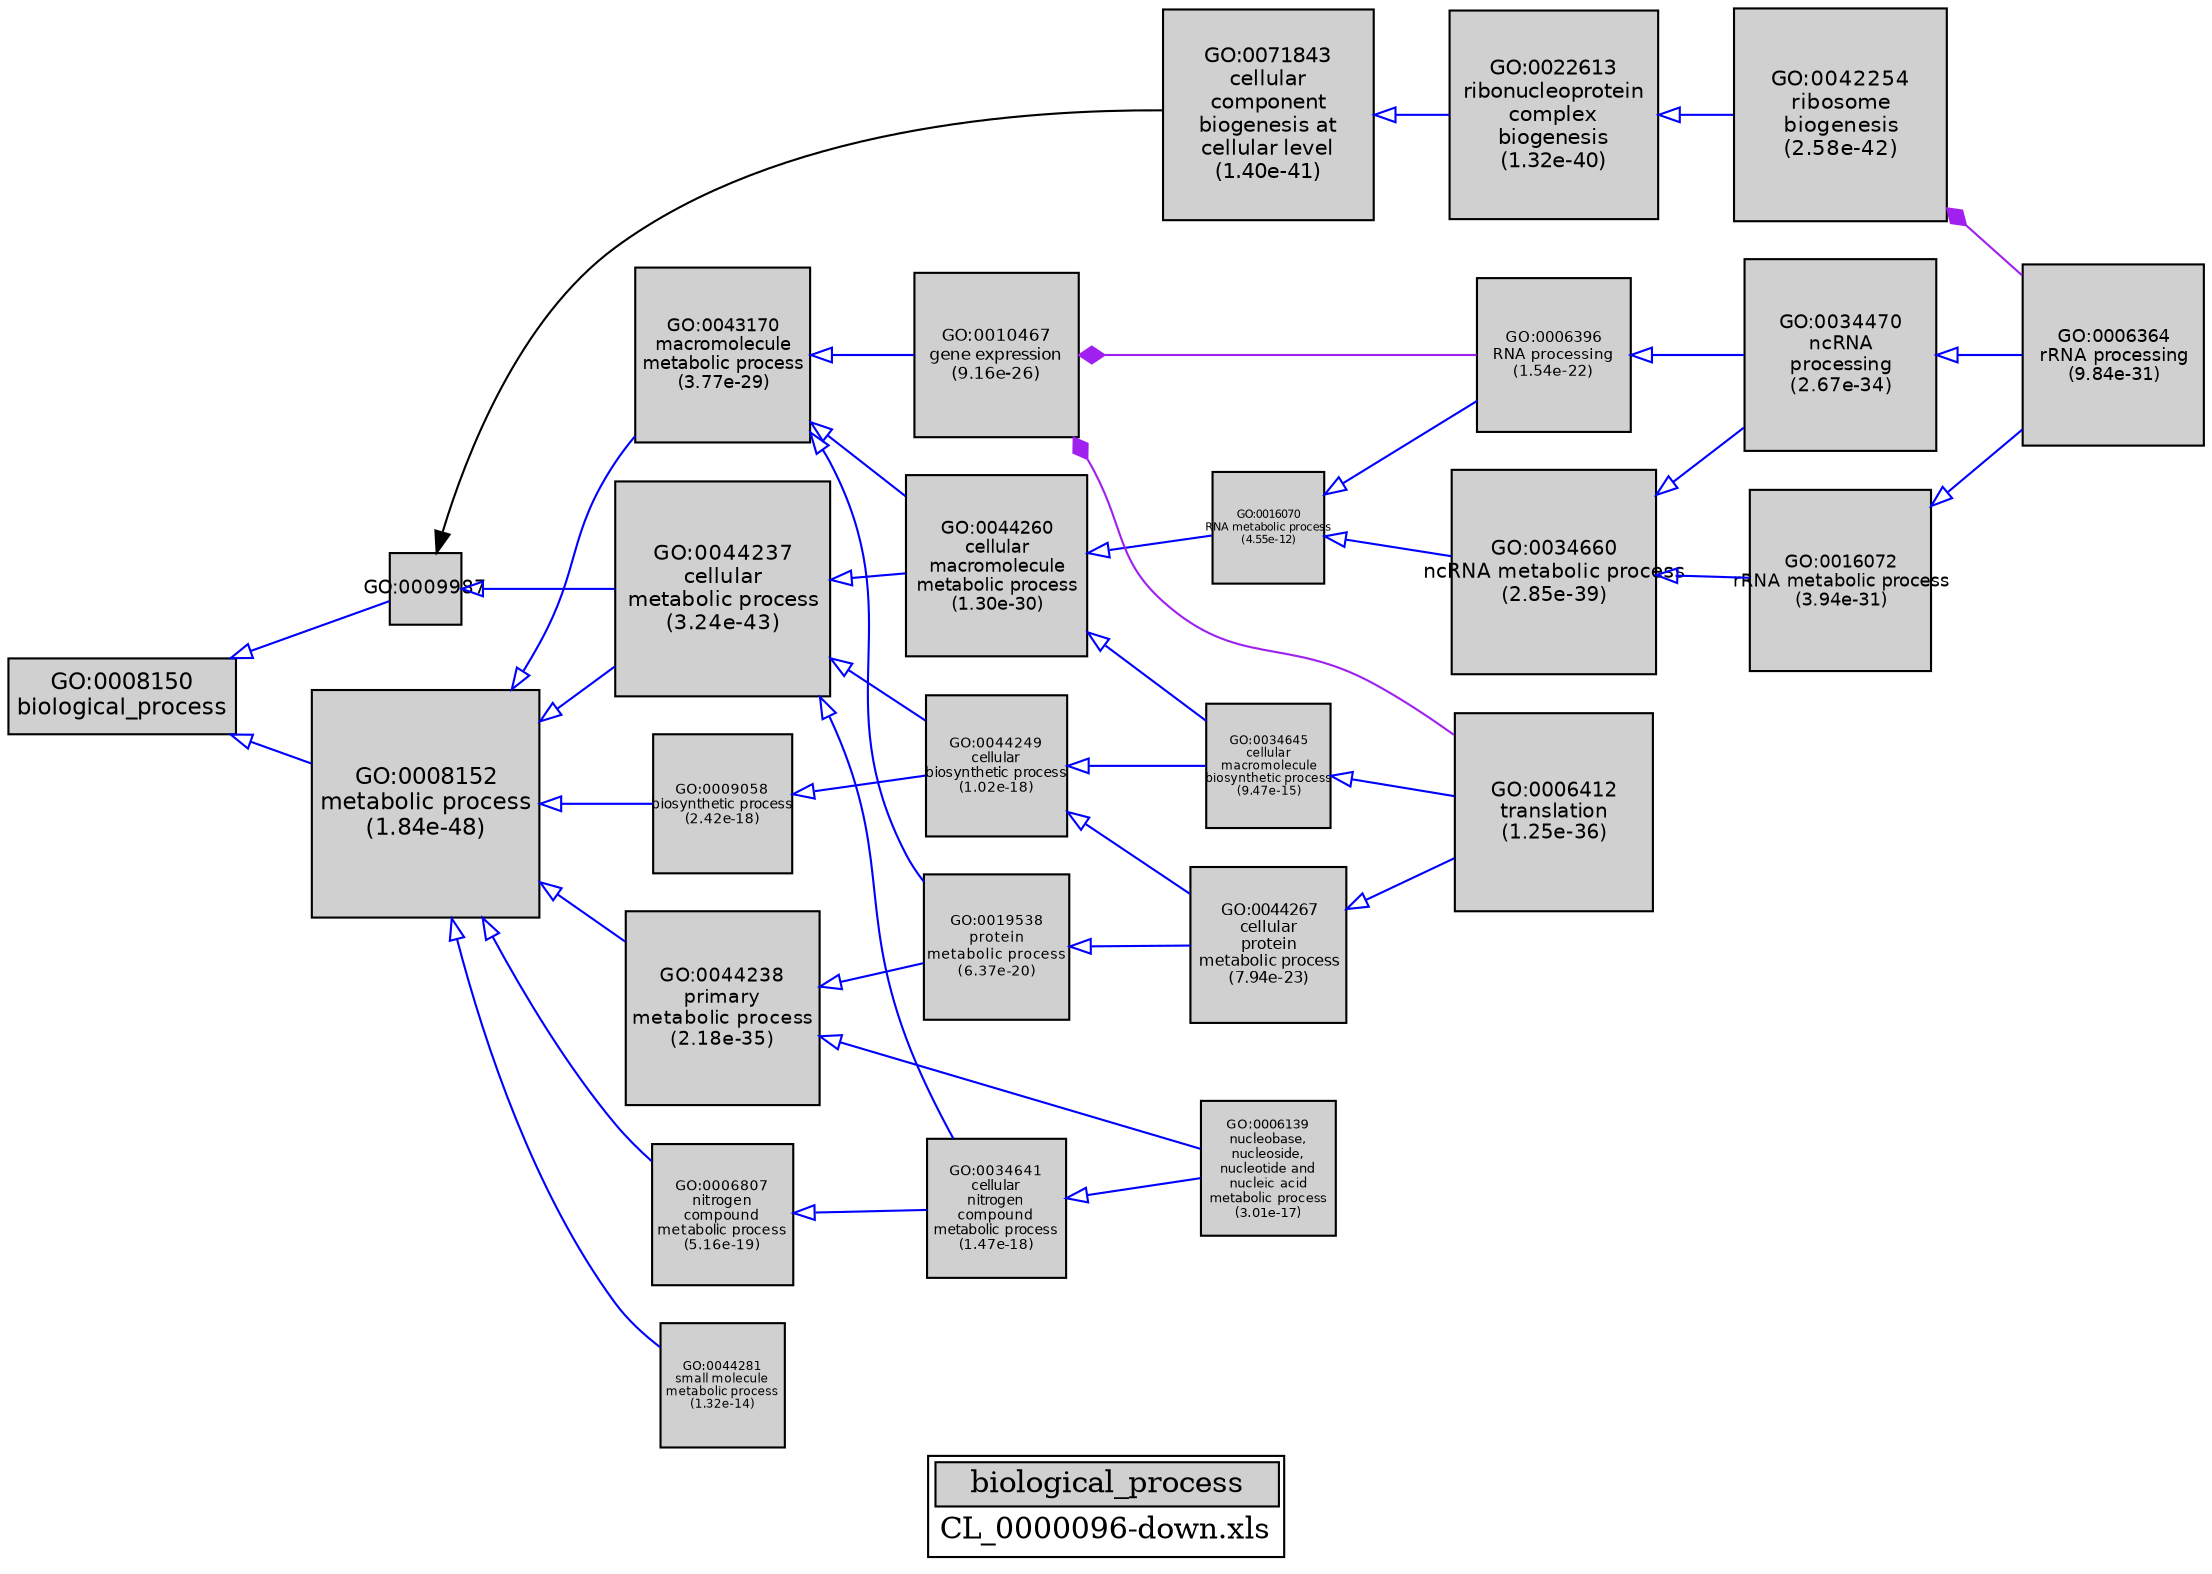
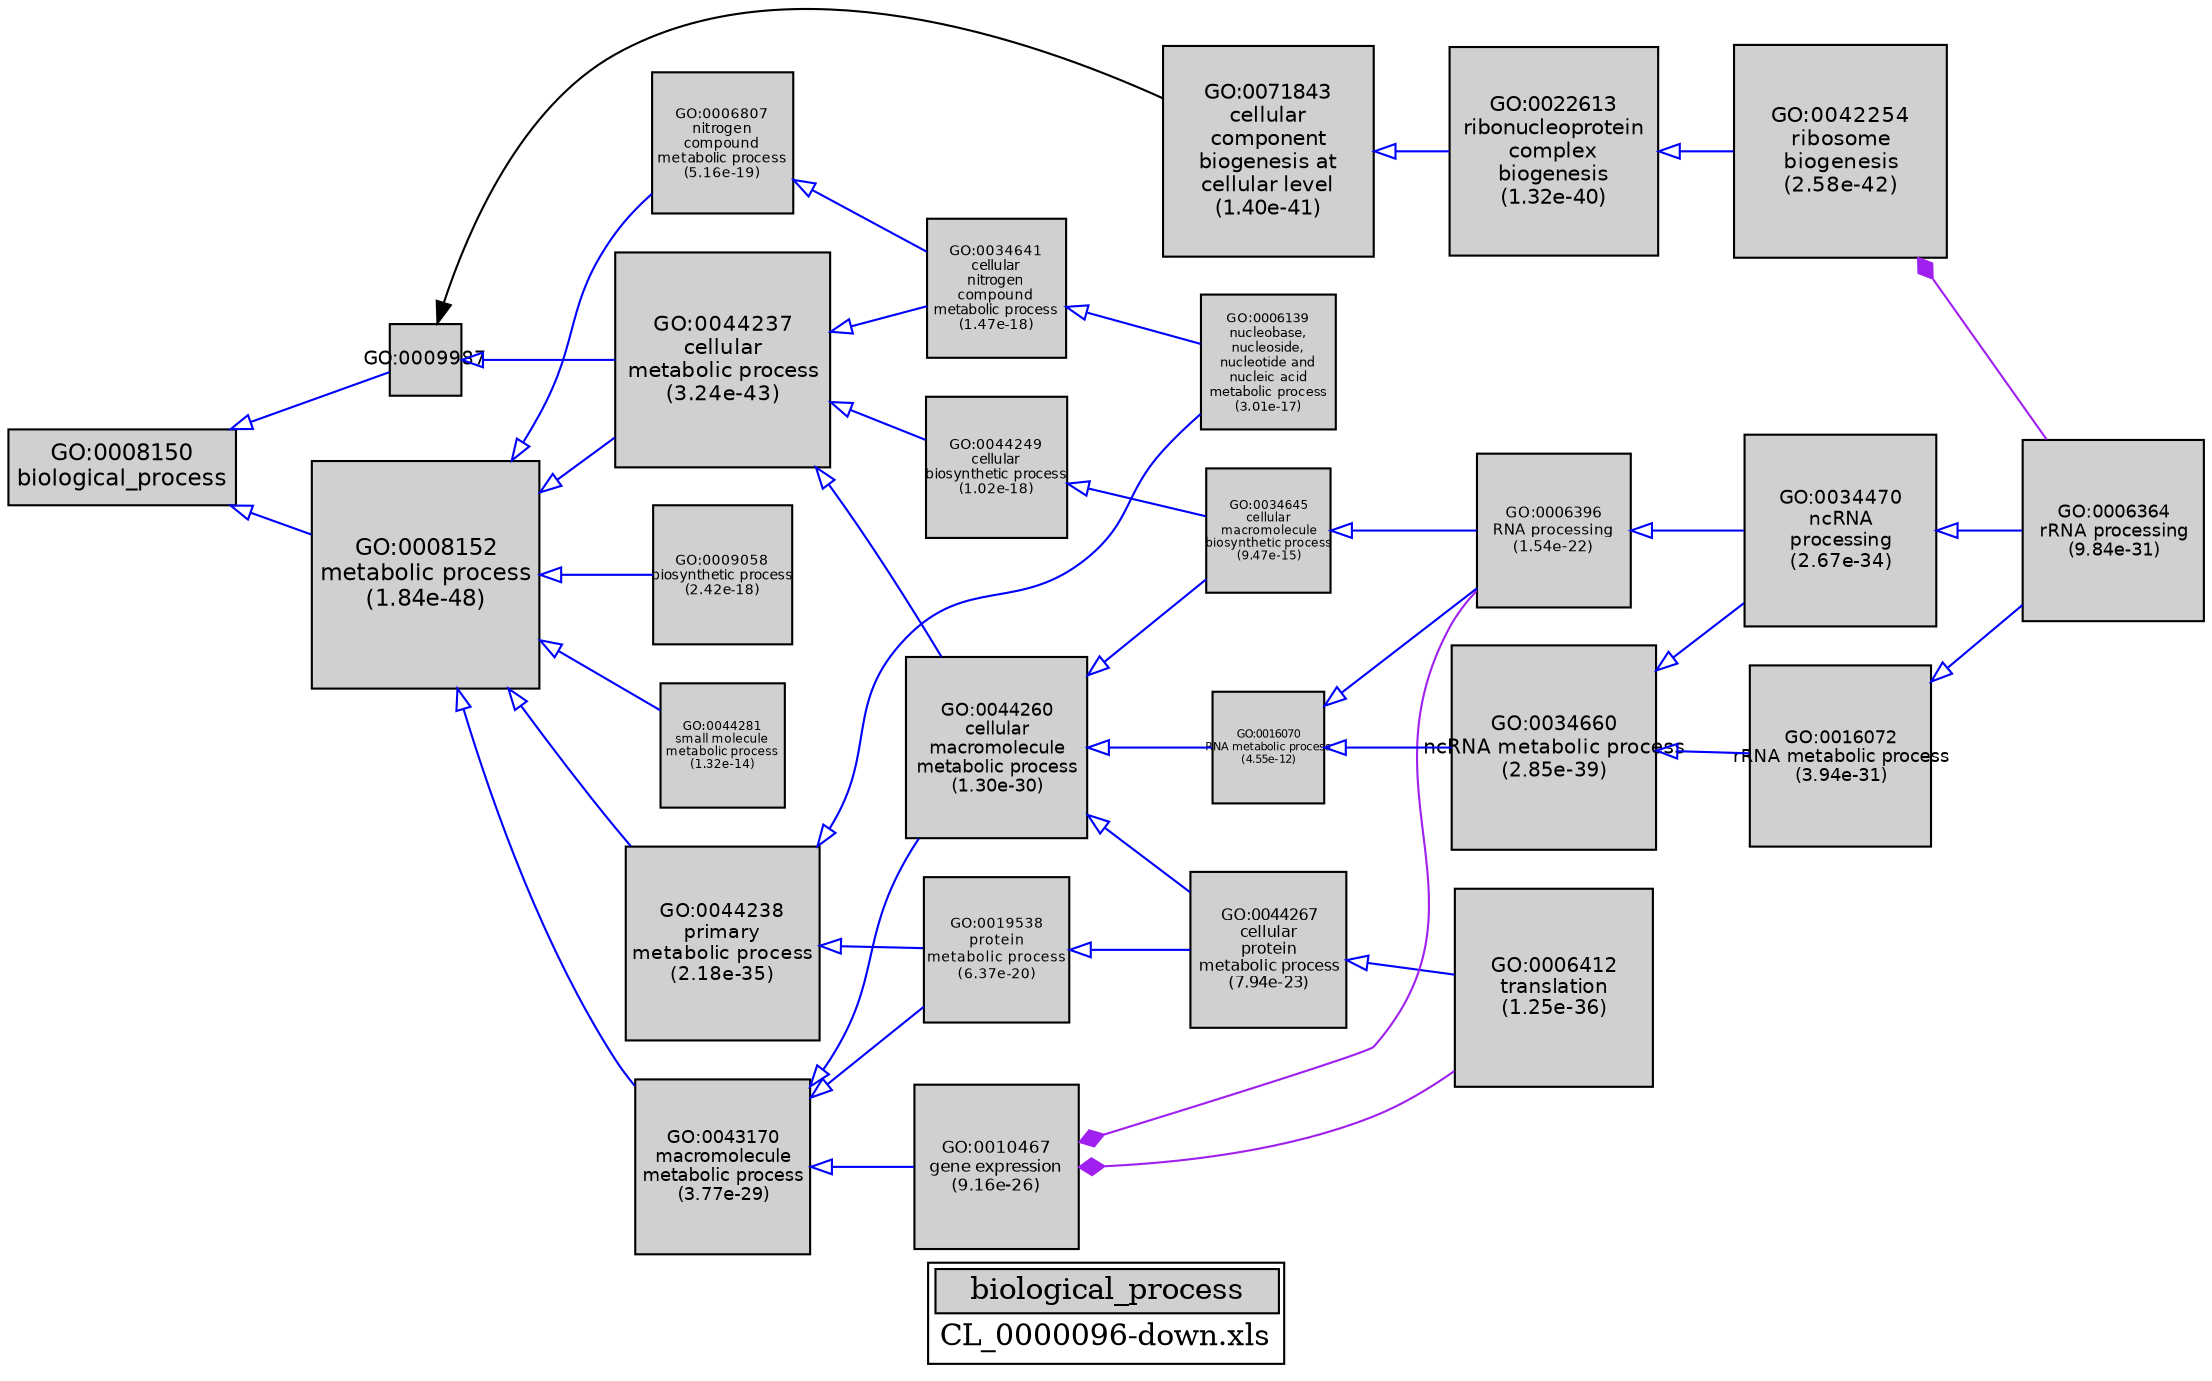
edge "GO:0044249" -> "GO:0009058": removed
edge "GO:0006412" -> "GO:0034645": now "GO:0006396" -> "GO:0034645"
edge "GO:0044267" -> "GO:0044249": now "GO:0044267" -> "GO:0044260"
